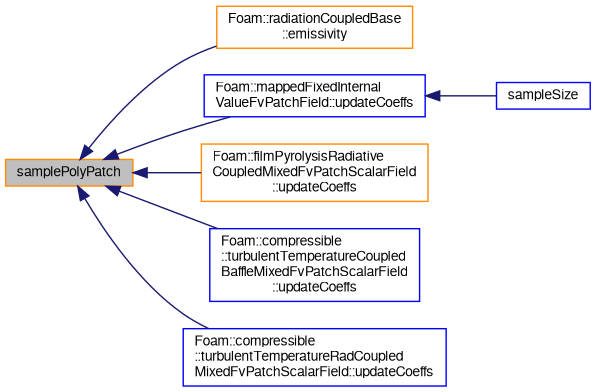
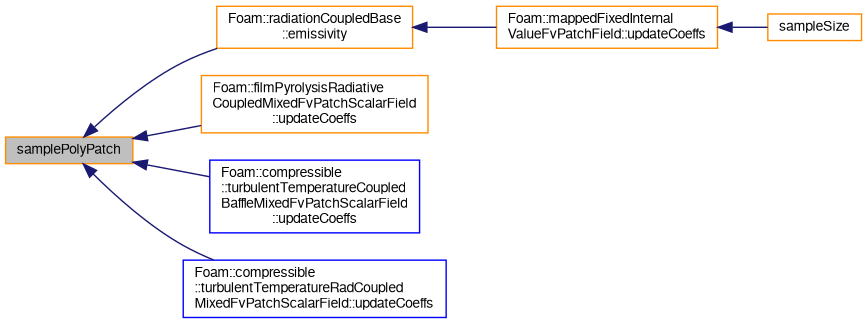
node "Foam::mappedFixedInternal ValueFvPatchField::updateCoeffs": color blue -> darkorange
node "sampleSize": color blue -> darkorange
edge "Foam::mappedFixedInternal ValueFvPatchField::updateCoeffs" -> "samplePolyPatch": now "Foam::mappedFixedInternal ValueFvPatchField::updateCoeffs" -> "Foam::radiationCoupledBase ::emissivity"
